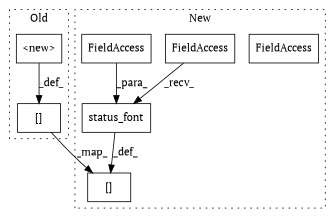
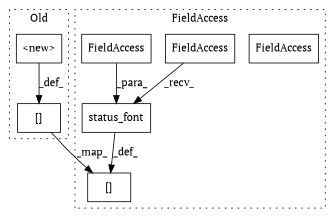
cluster "New": label "New" -> "FieldAccess"
